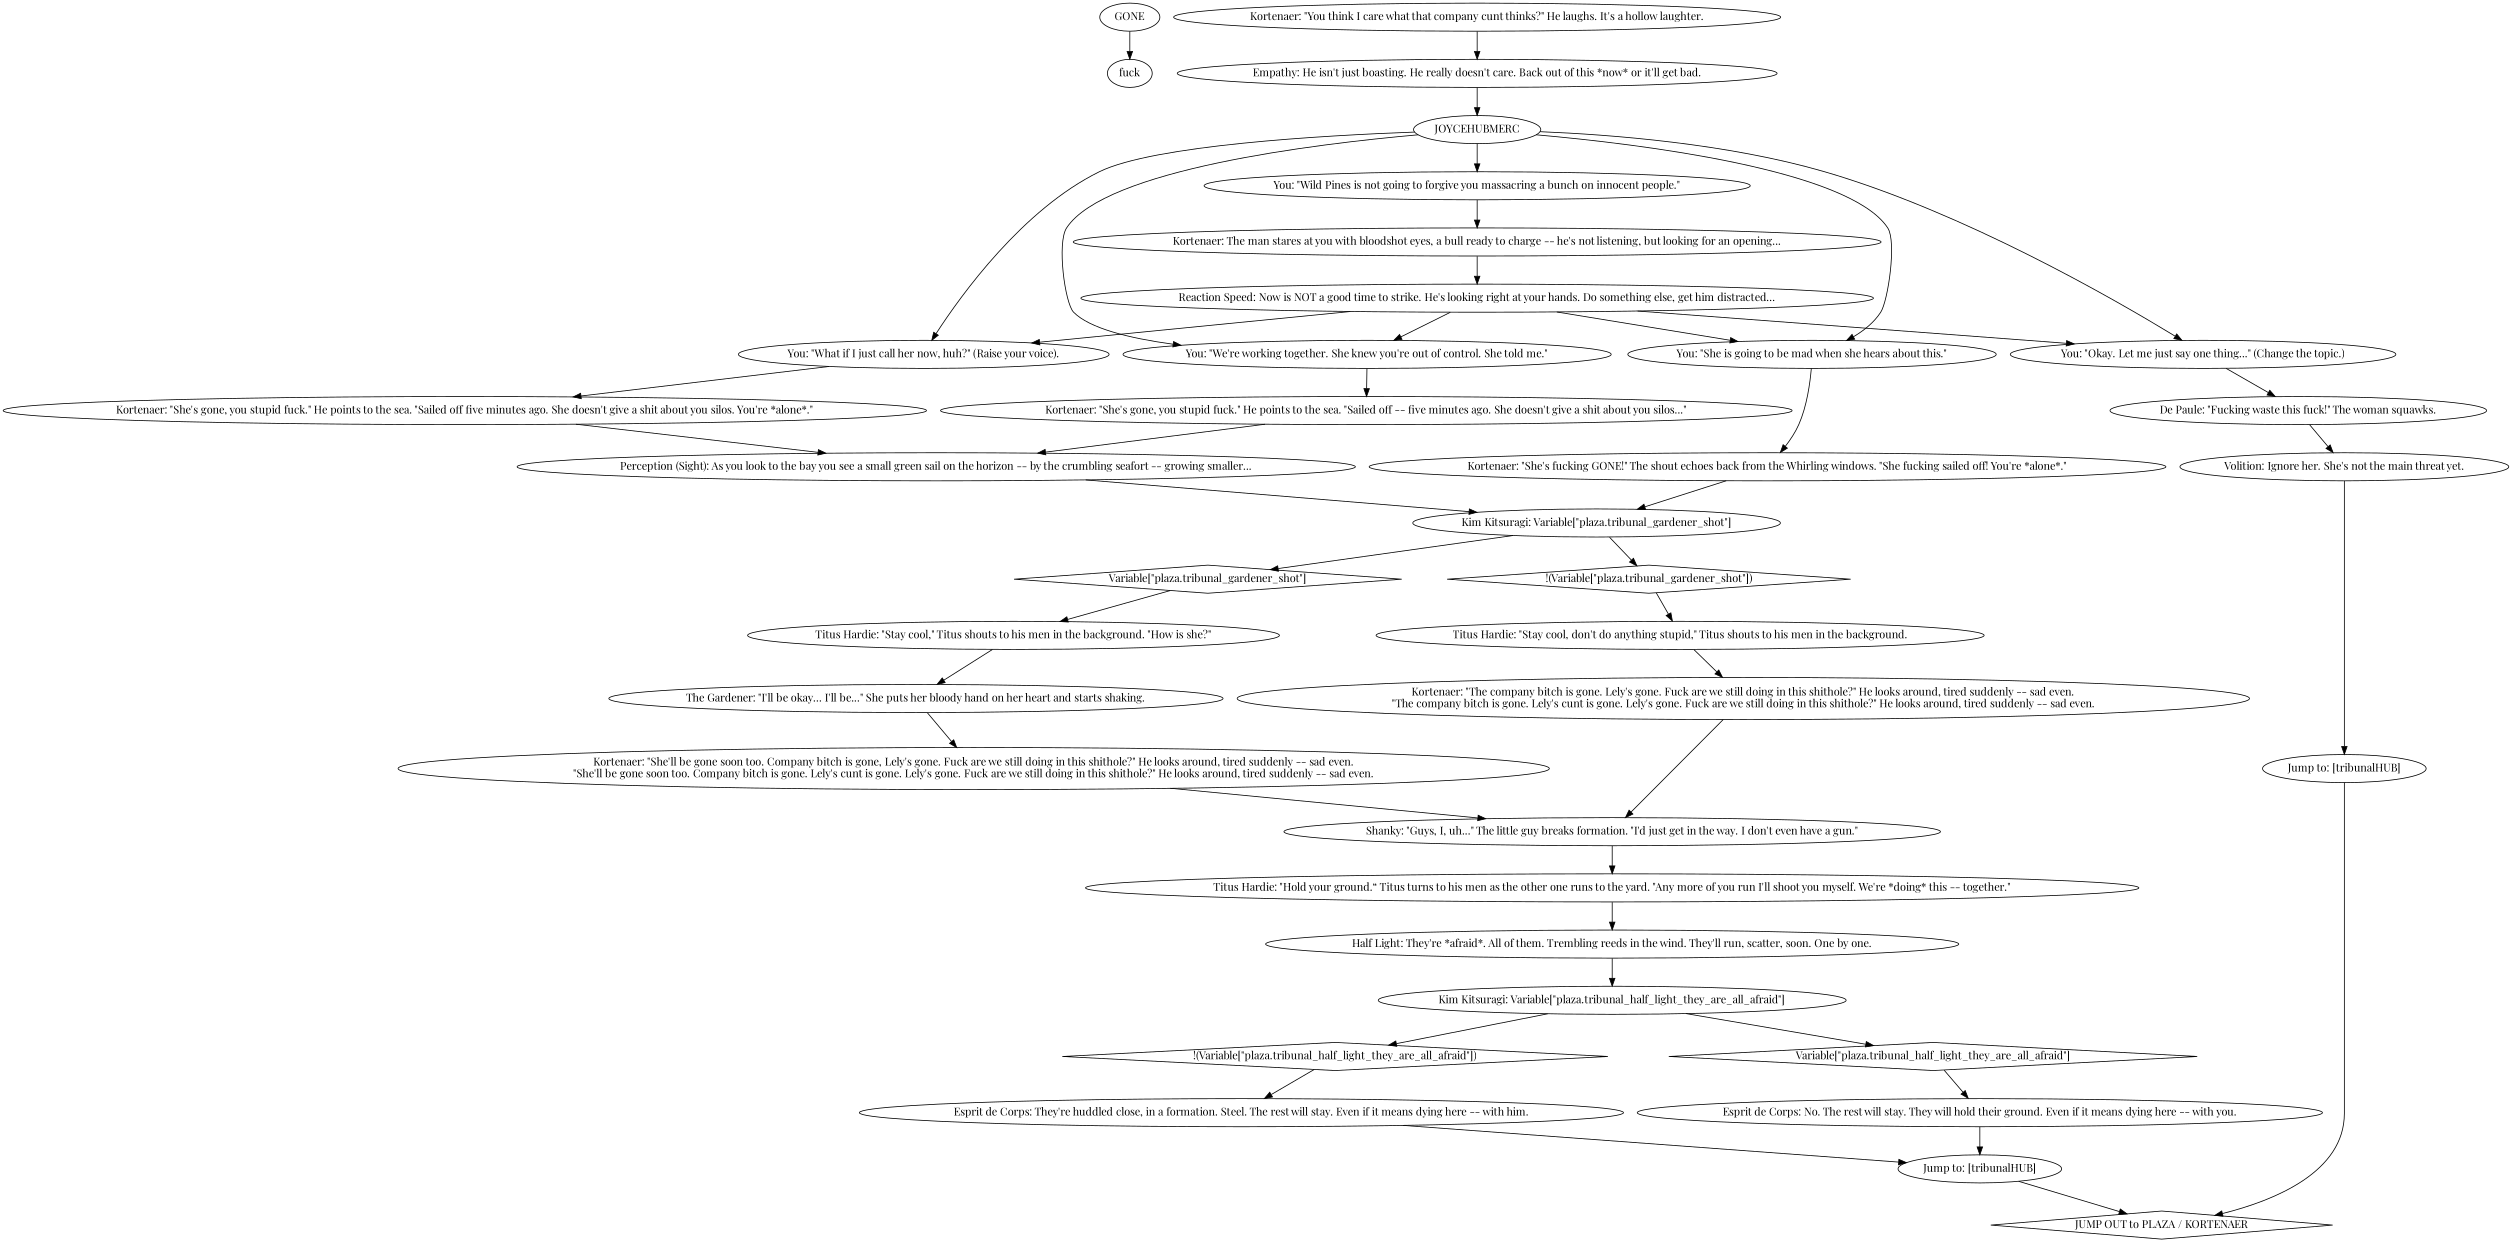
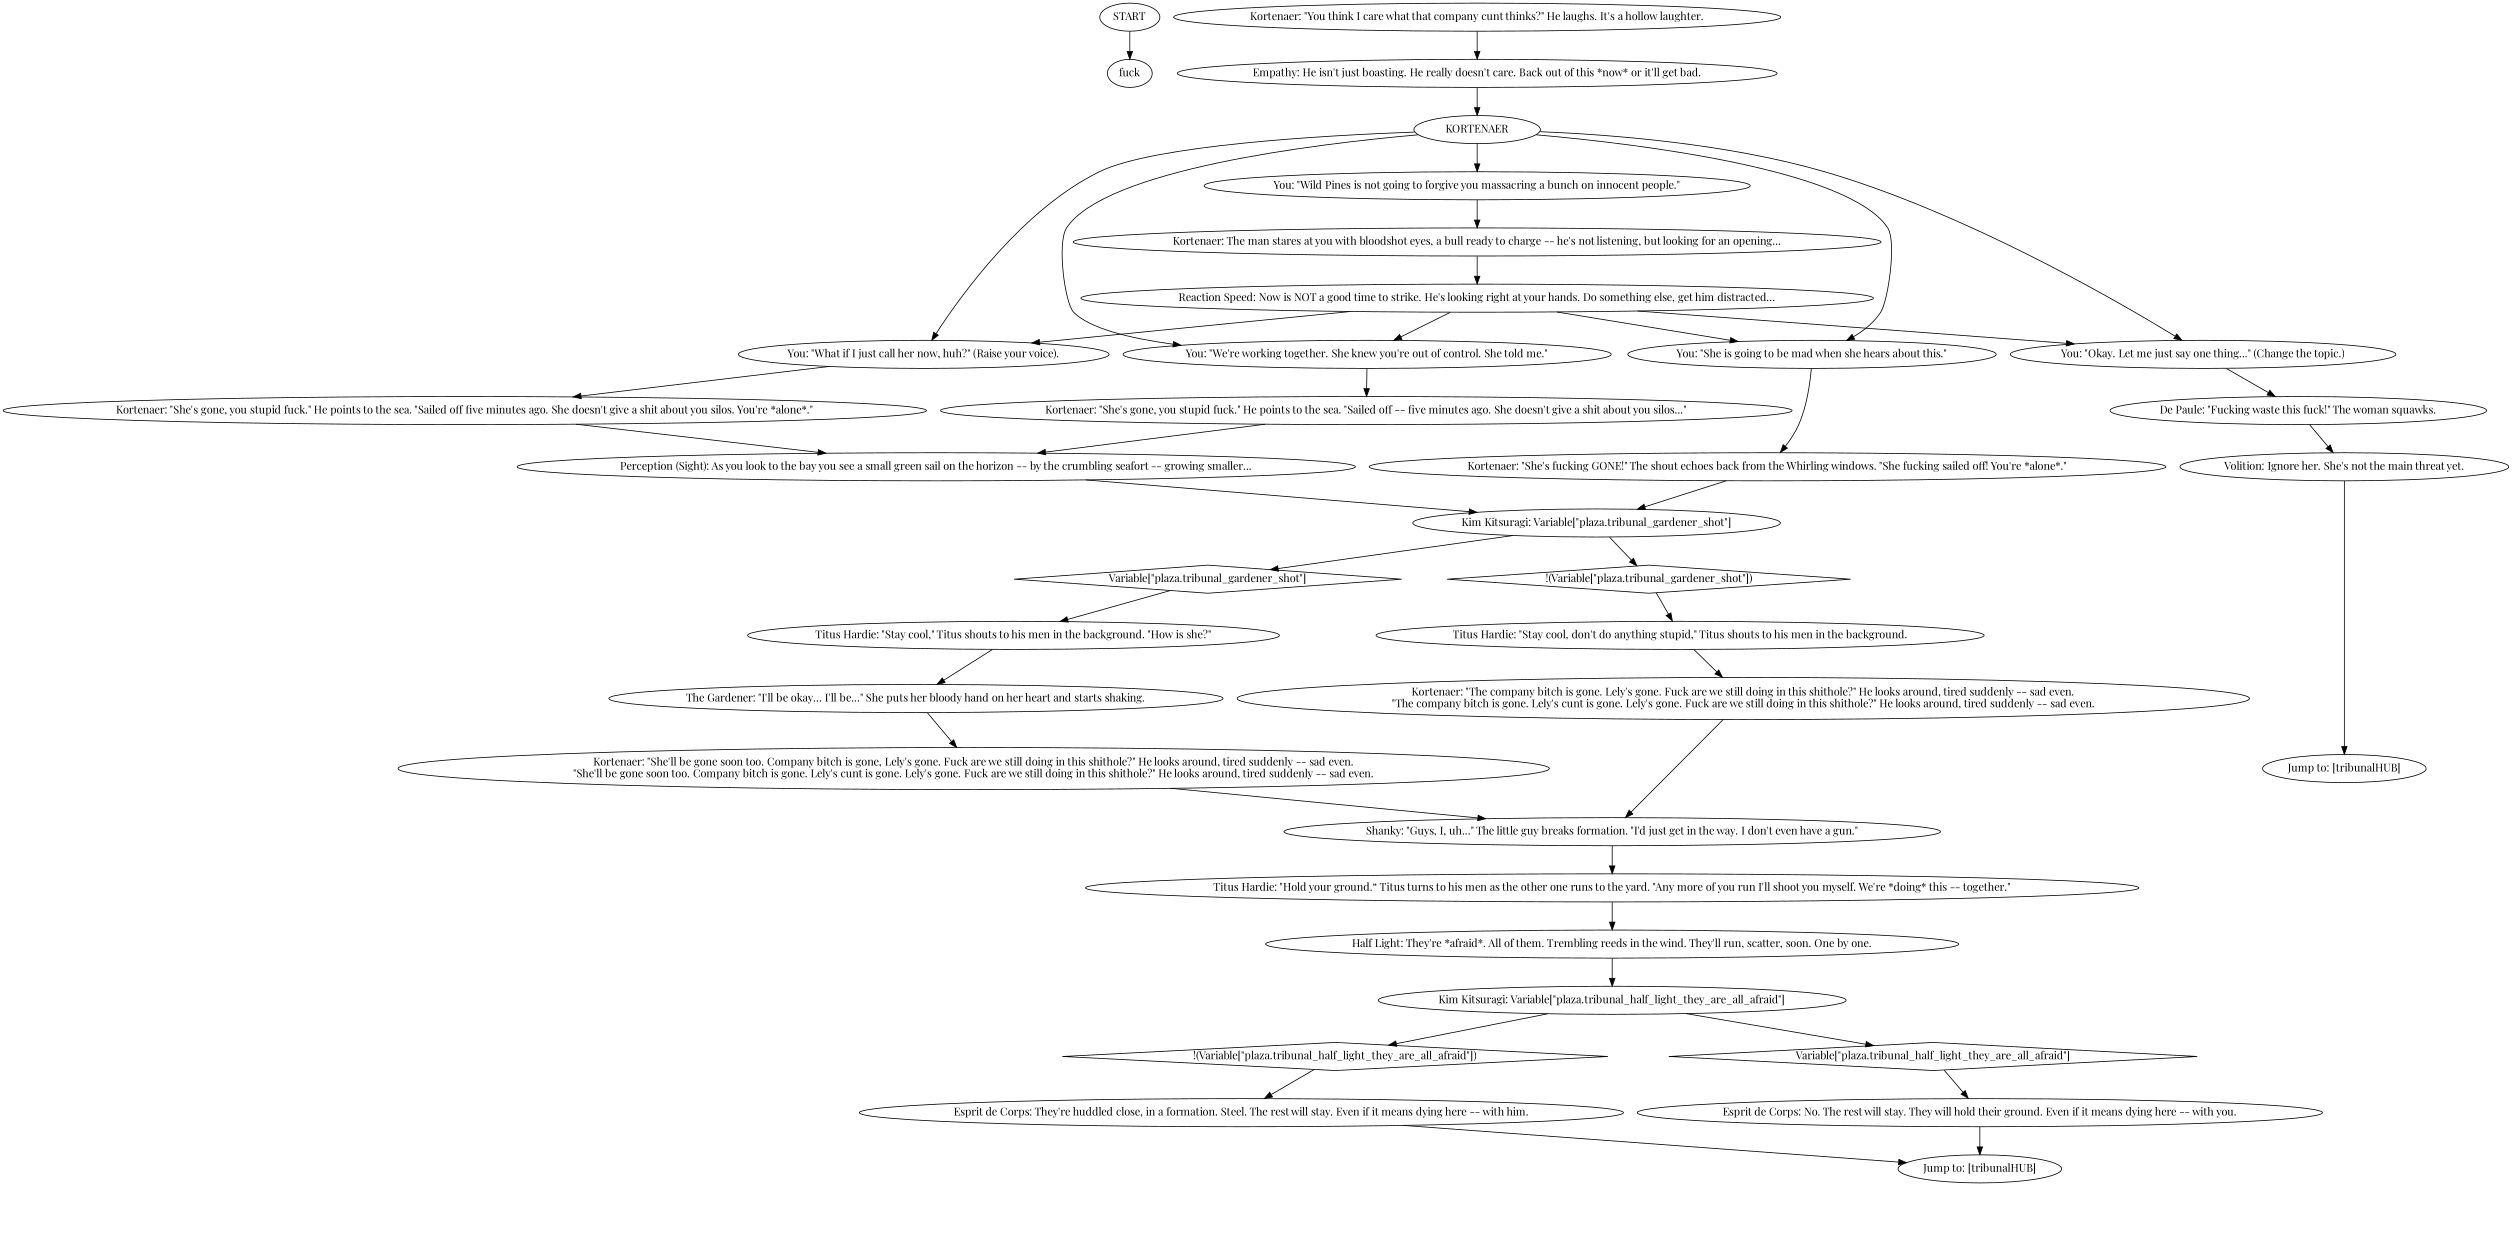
node "GONE": label "GONE" -> "START"
node "JOYCEHUBMERC": label "JOYCEHUBMERC" -> "KORTENAER"
node "JUMP OUT to PLAZA / KORTENAER": removed
